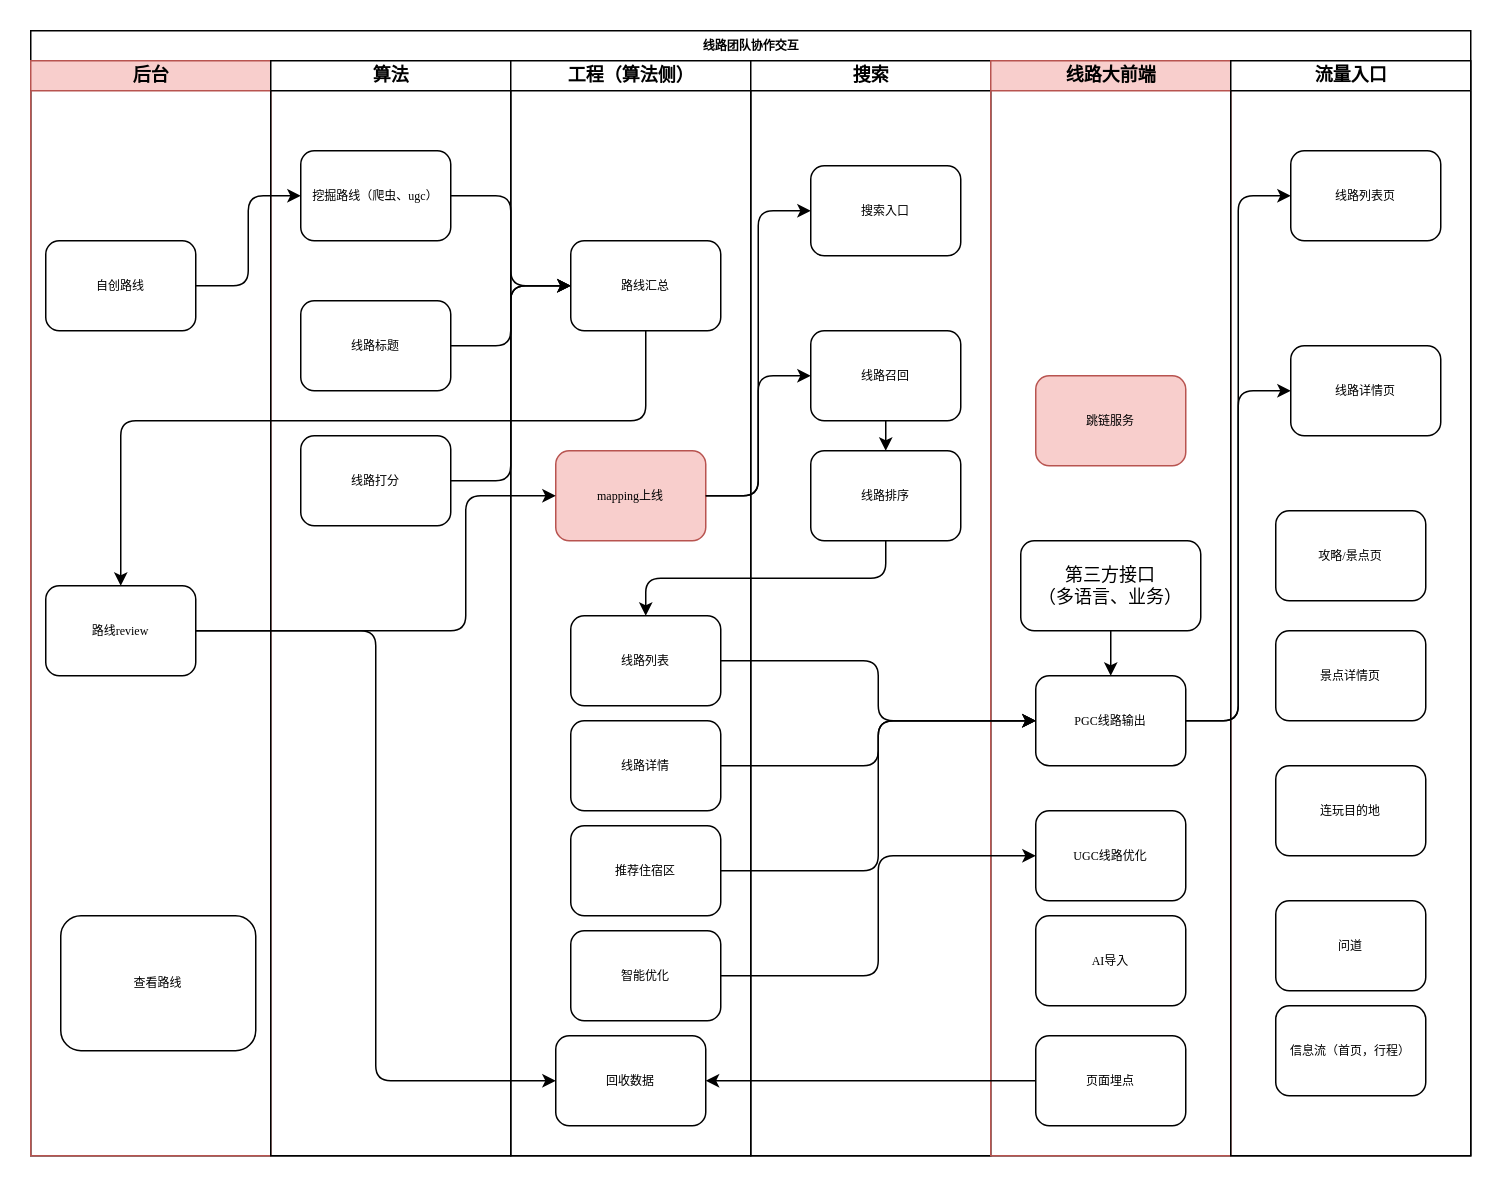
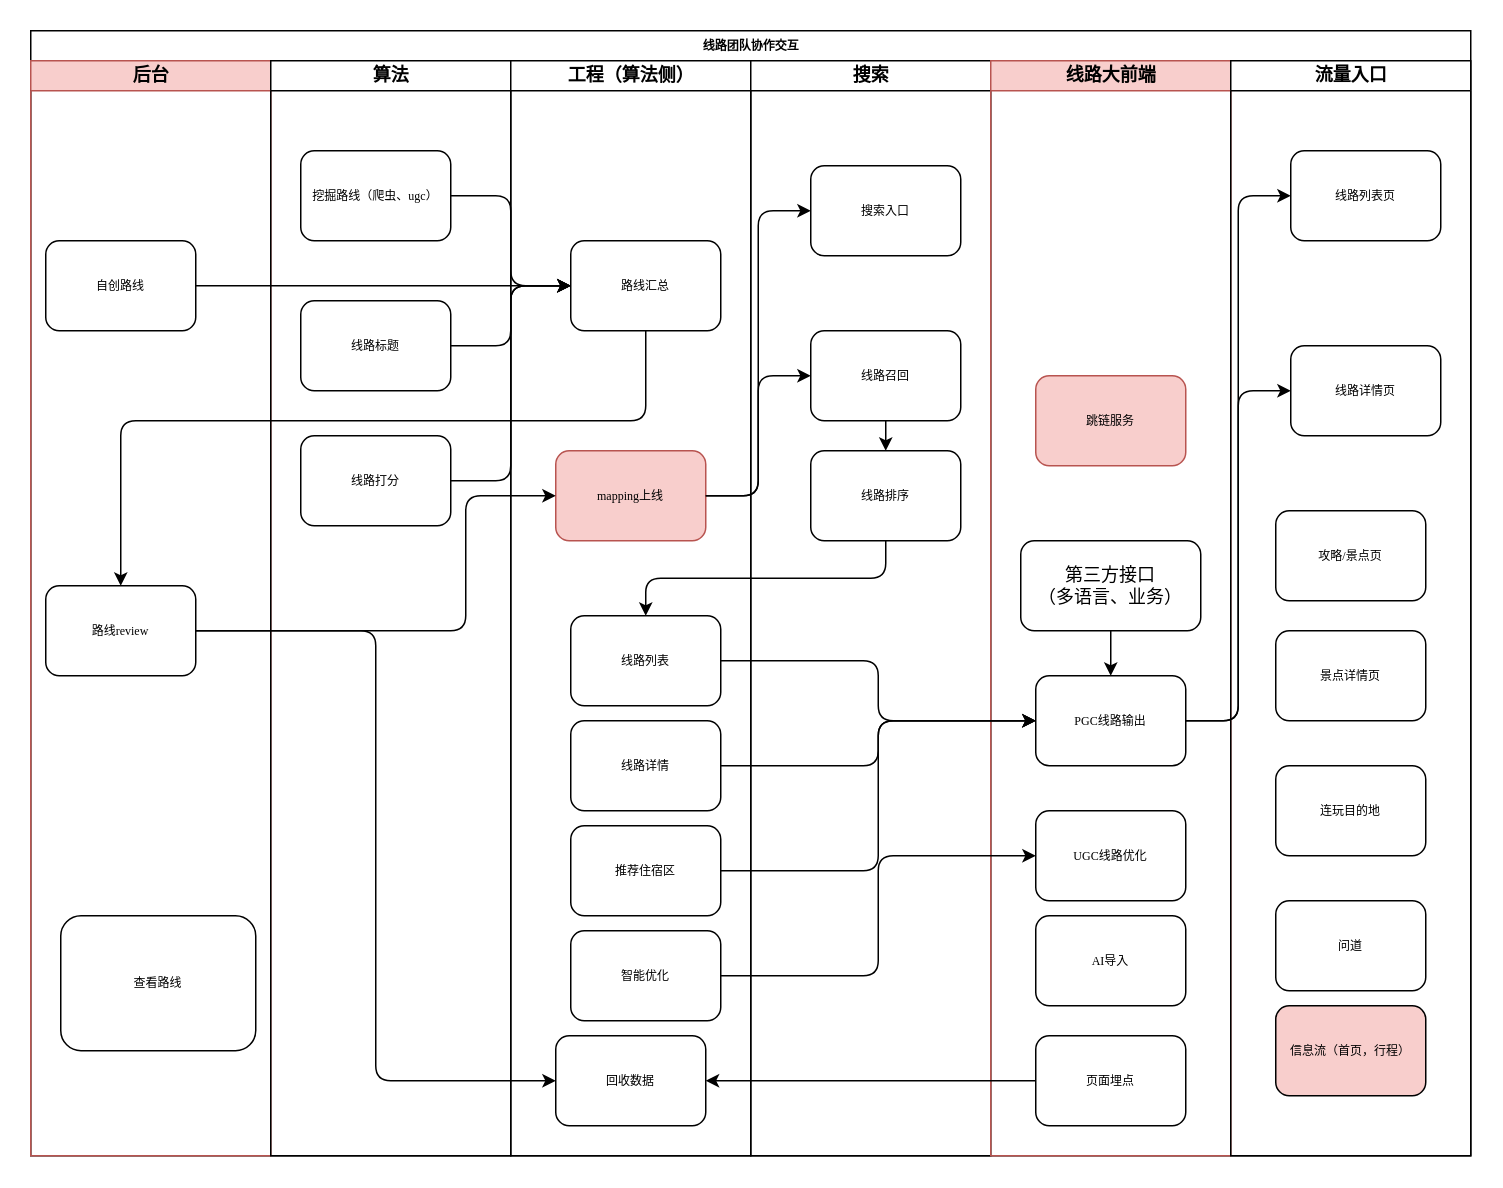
edge "自创路线" -> "挖掘路线（爬虫、ugc）": now "自创路线" -> "路线汇总"
node "信息流（首页，行程）": fillcolor #ffffff -> #f8cecc
